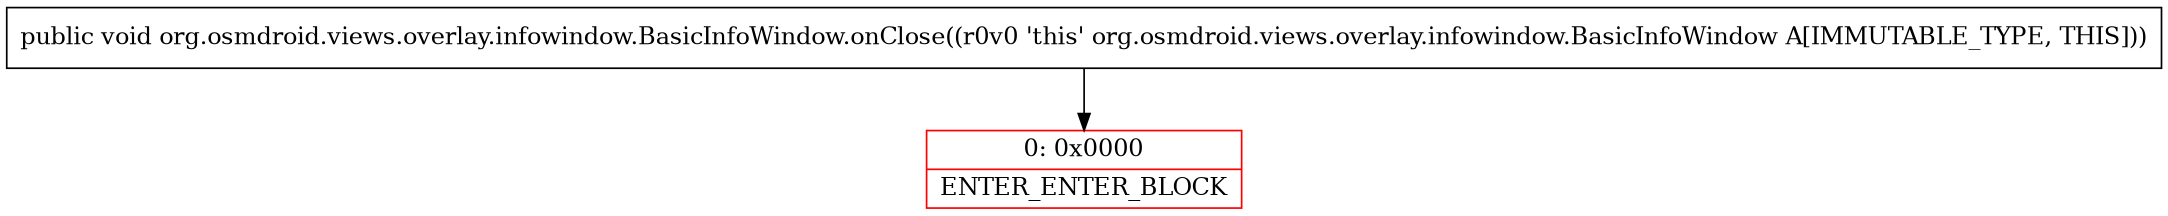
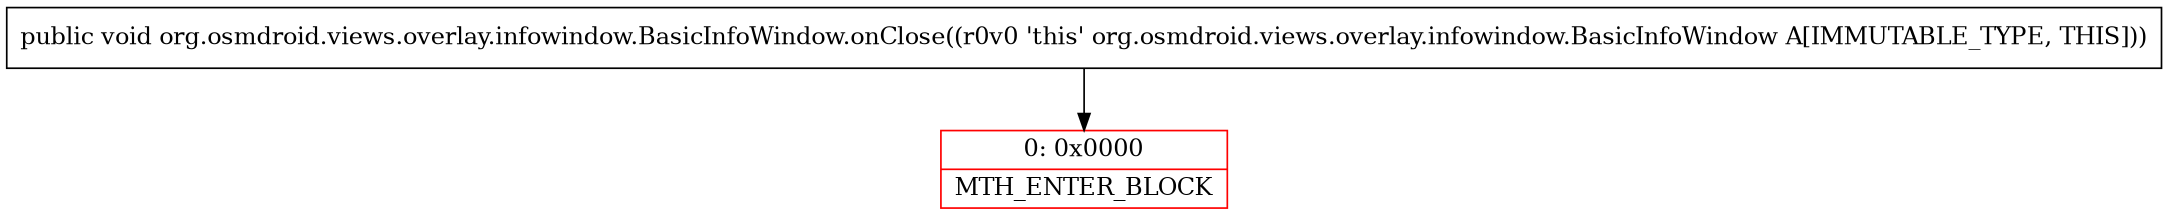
node "0: 0x0000": text "ENTER_ENTER_BLOCK" -> "MTH_ENTER_BLOCK"
